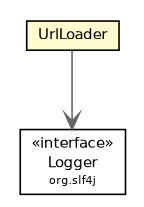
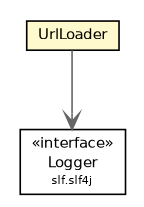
node "Logger": text "org.slf4j" -> "slf.slf4j"
